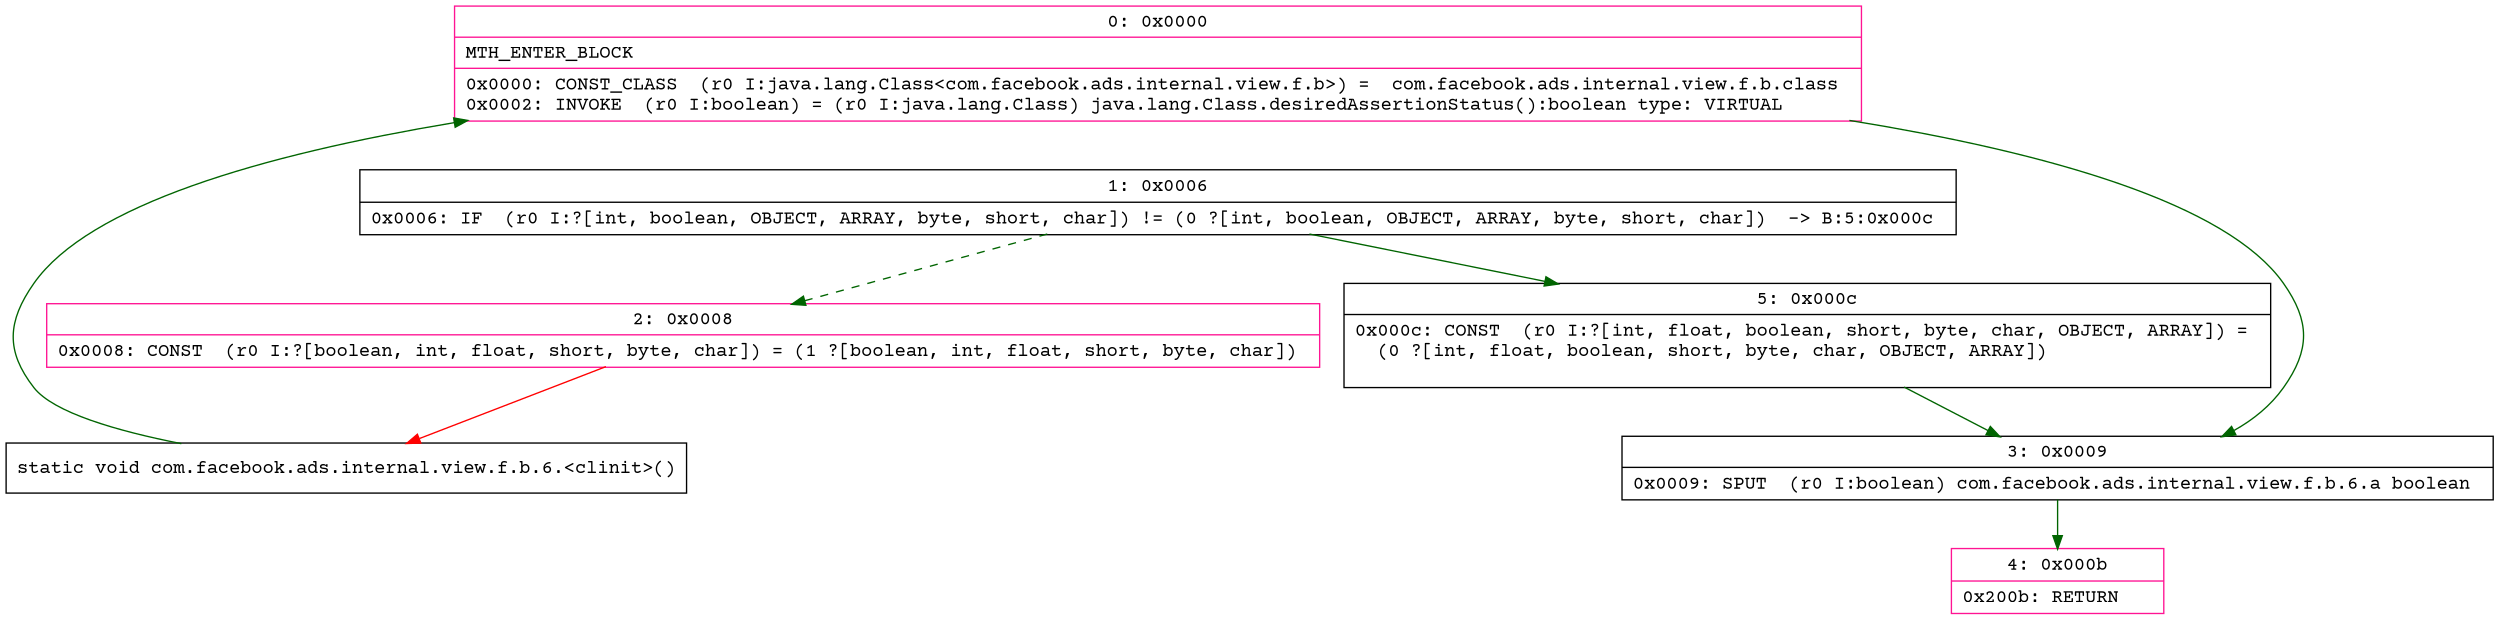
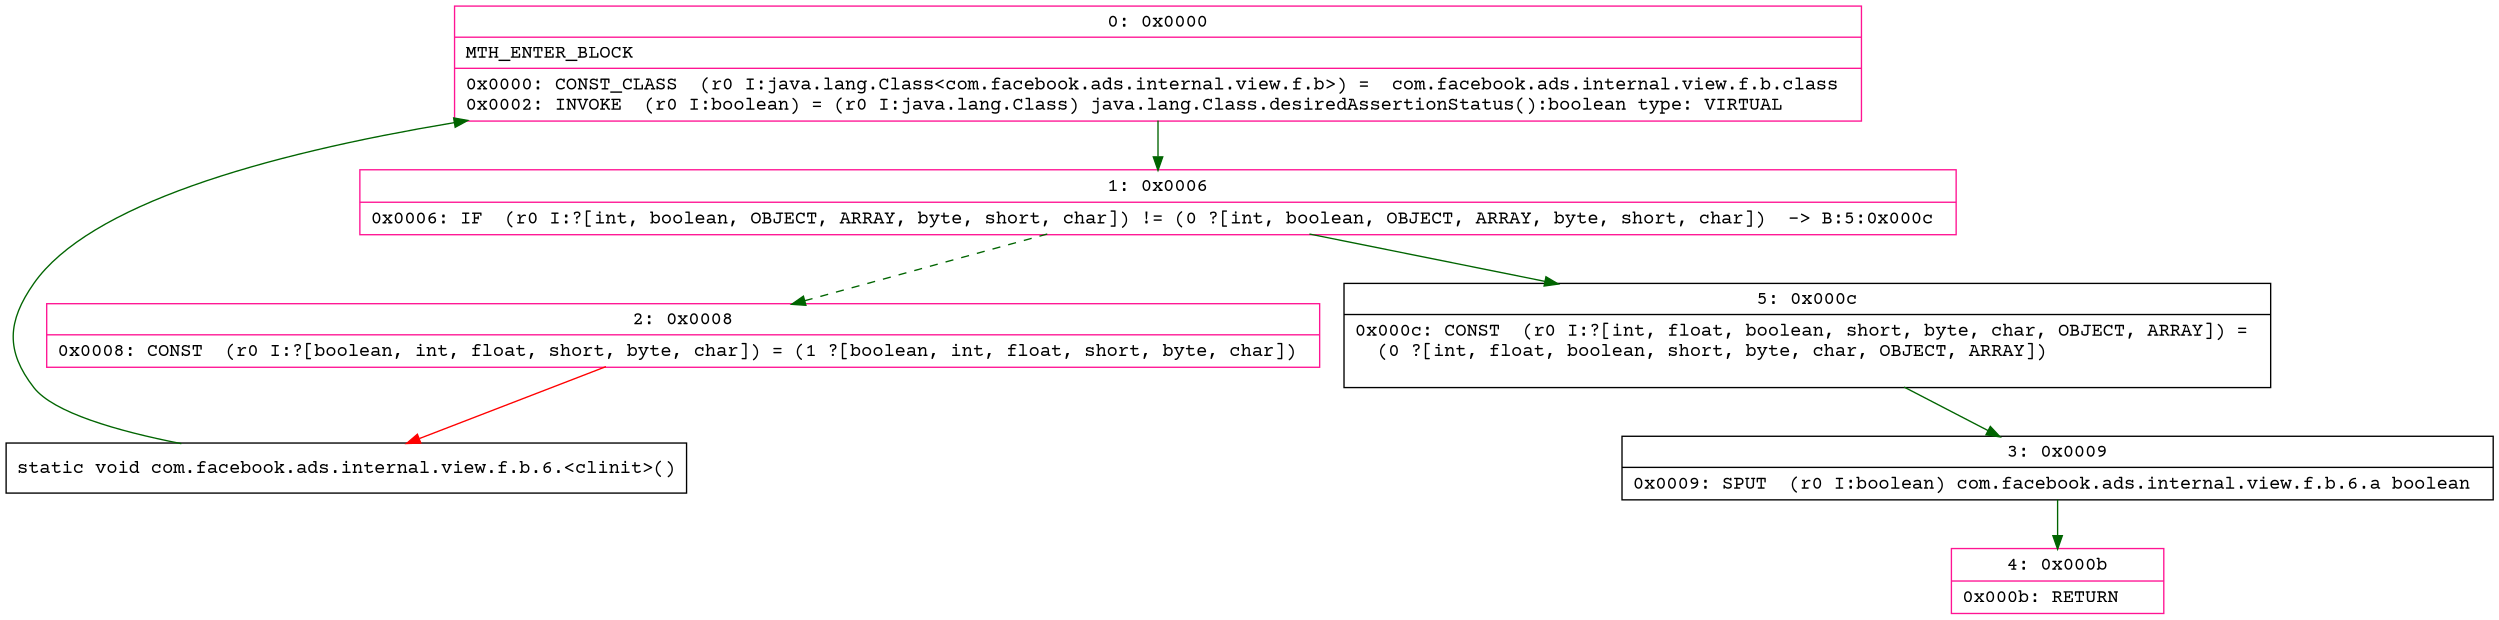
edge "0: 0x0000" -> "3: 0x0009": now "0: 0x0000" -> "1: 0x0006"
node "1: 0x0006": color black -> deeppink
node "4: 0x000b": text "0x200b: RETURN" -> "0x000b: RETURN"
